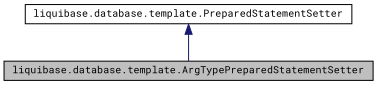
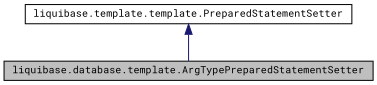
node "liquibase.database.template.PreparedStatementSetter": label "liquibase.database.template.PreparedStatementSetter" -> "liquibase.template.template.PreparedStatementSetter"
